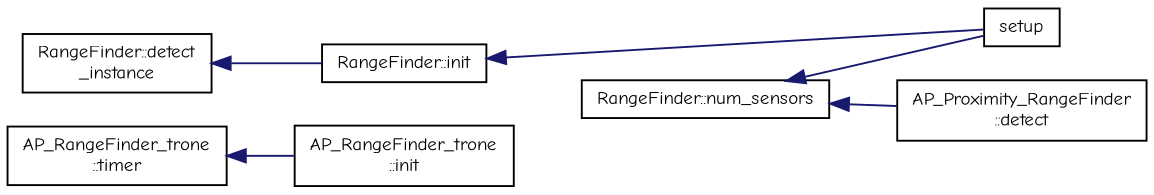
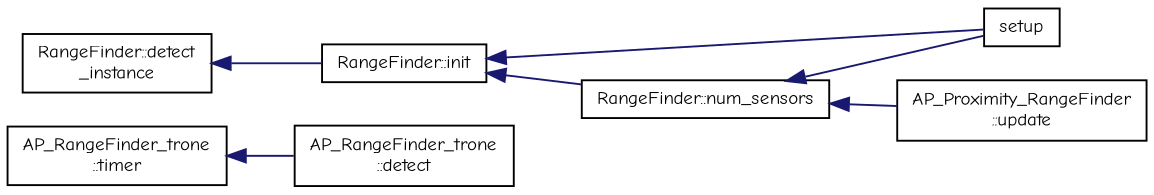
edge "RangeFinder::num_sensors" -> "RangeFinder::init": added
node "AP_Proximity_RangeFinder ::detect": label "AP_Proximity_RangeFinder ::detect" -> "AP_Proximity_RangeFinder ::update"
node "AP_RangeFinder_trone ::init": label "AP_RangeFinder_trone ::init" -> "AP_RangeFinder_trone ::detect"
